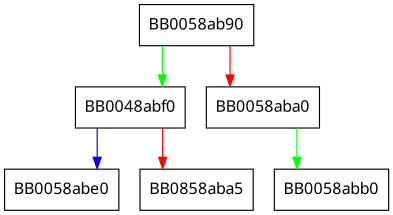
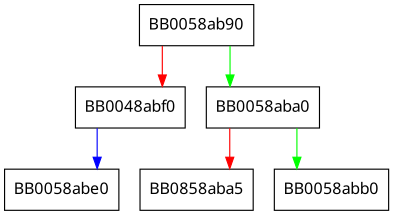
edge "BB0058ab90" -> "BB0048abf0": color green -> red
edge "BB0058ab90" -> "BB0058aba0": color red -> green
edge "BB0048abf0" -> "BB0858aba5": now "BB0058aba0" -> "BB0858aba5"
